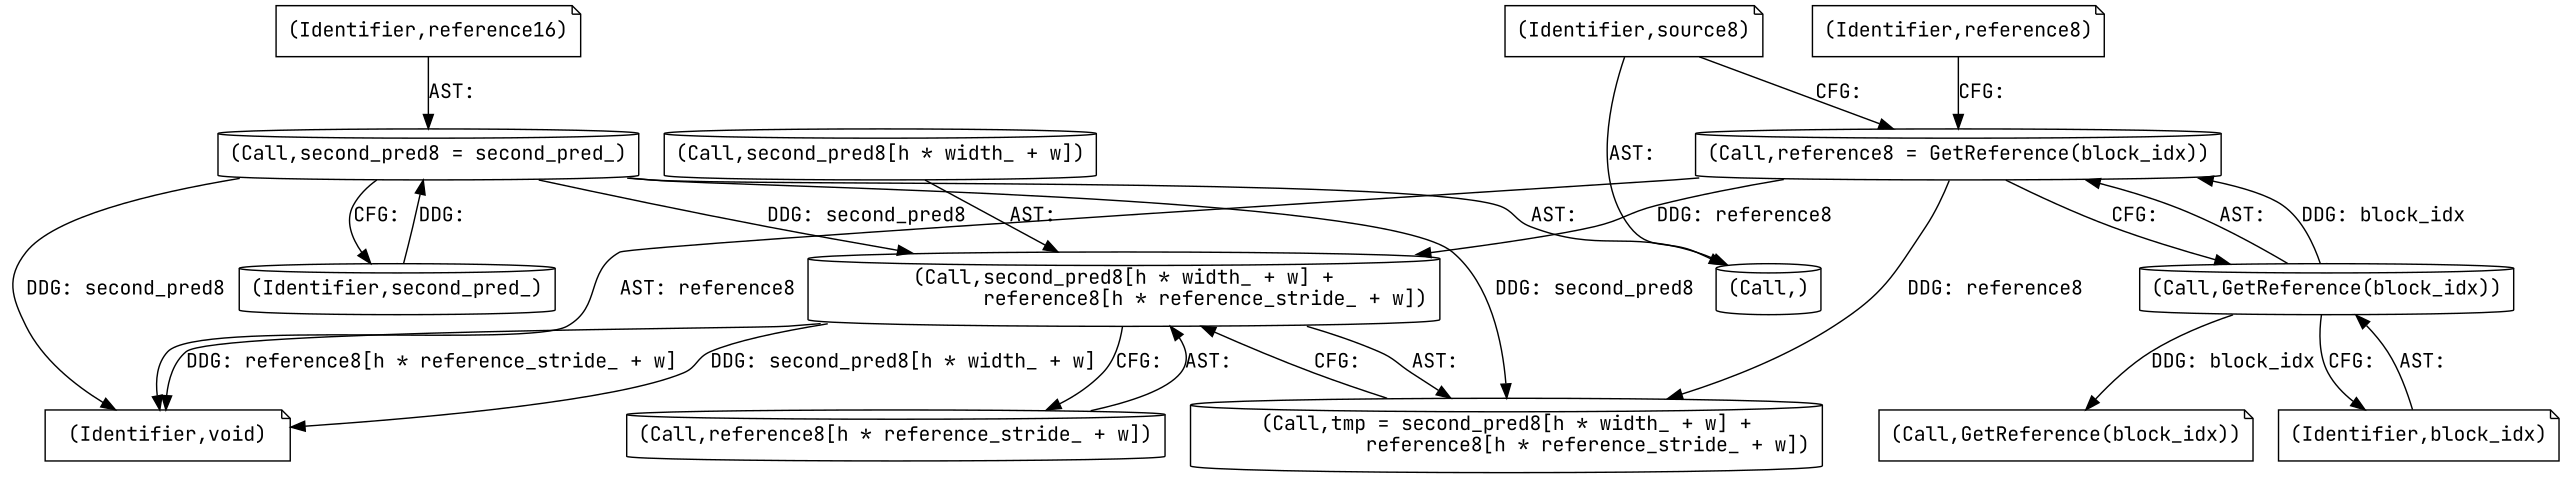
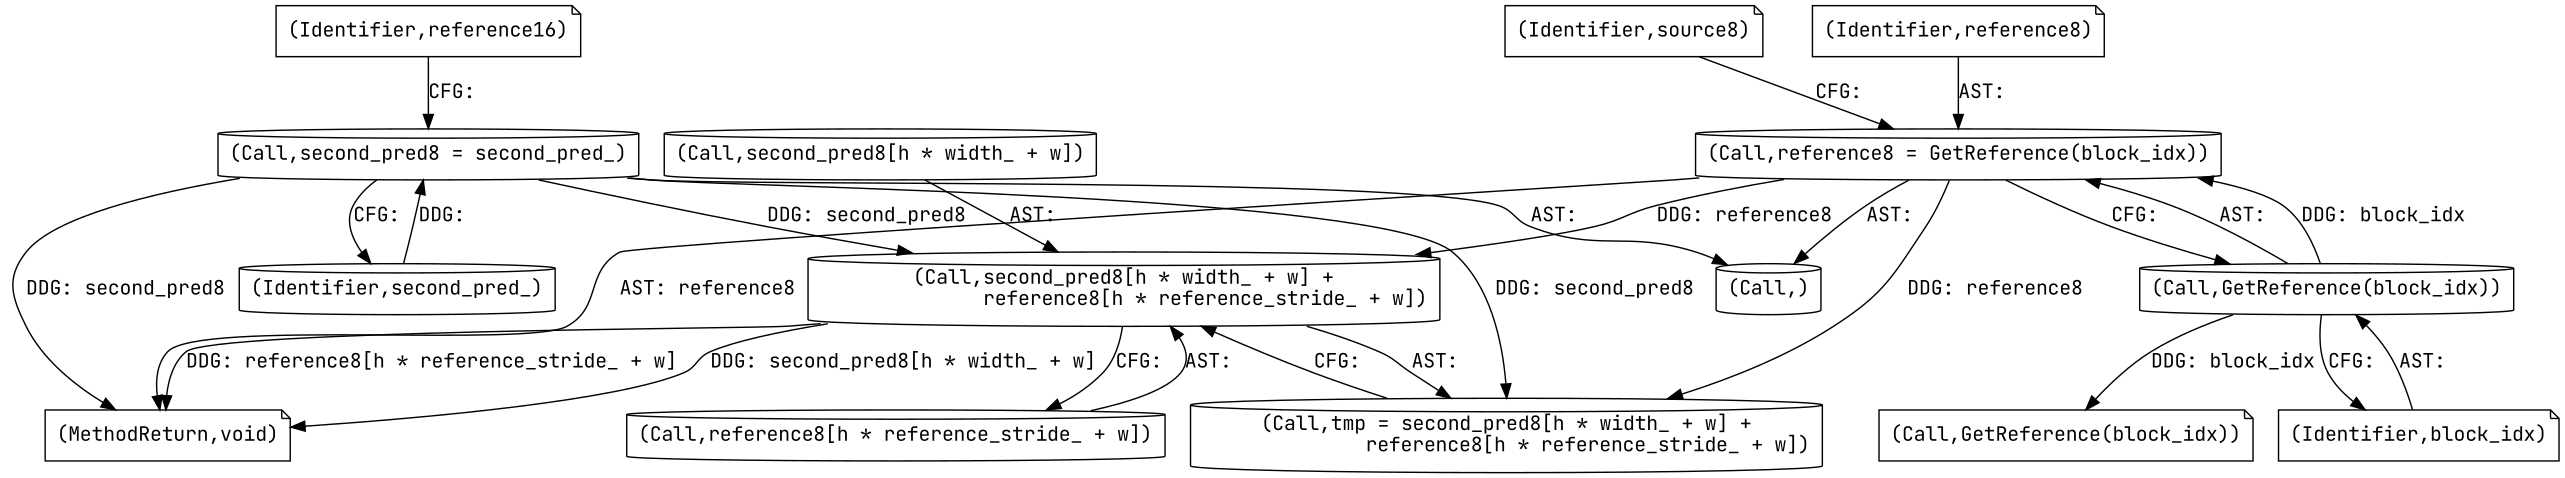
edge "(Identifier,reference16)" -> "(Call,second_pred8 = second_pred_)": label "AST: " -> "CFG: "
edge "(Identifier,reference8)" -> "(Call,reference8 = GetReference(block_idx))": label "CFG: " -> "AST: "
edge "(Identifier,source8)" -> "(Call,)": now "(Call,reference8 = GetReference(block_idx))" -> "(Call,)"
node "(Identifier,void)": label "(Identifier,void)" -> "(MethodReturn,void)"
